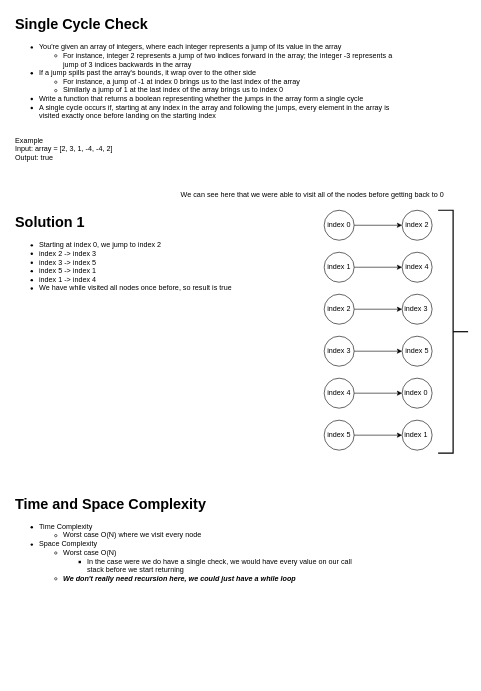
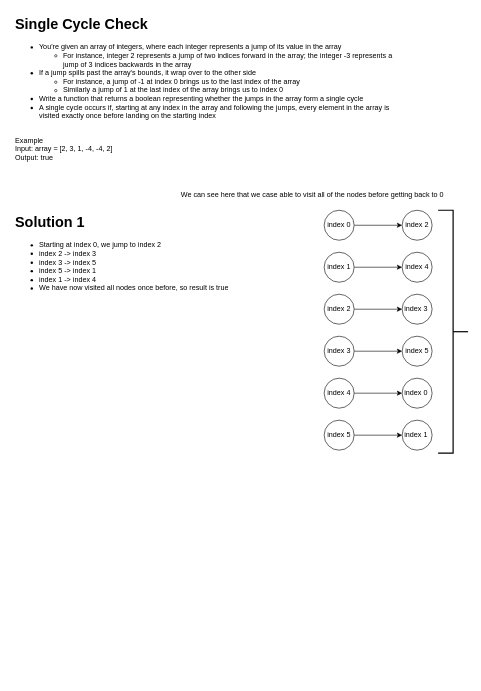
node "We can see here that we were able to visit all of the nodes before getting back to 0": label "We can see here that we were able to visit all of the nodes before getting back to 0" -> "We can see here that we case able to visit all of the nodes before getting back to 0"
node "Solution 1 Starting at index 0, we jump to index 2 index 2 -> index 3 index 3 -> index 5 index 5 -> index 1 index 1 -> index 4 We have while visited all nodes once before, so result is true": label "Solution 1 Starting at index 0, we jump to index 2 index 2 -> index 3 index 3 -> index 5 index 5 -> index 1 index 1 -> index 4 We have while visited all nodes once before, so result is true" -> "Solution 1 Starting at index 0, we jump to index 2 index 2 -> index 3 index 3 -> index 5 index 5 -> index 1 index 1 -> index 4 We have now visited all nodes once before, so result is true"
node "Time and Space Complexity Time Complexity Worst case O(N) where we visit every node Space Complexity Worst case O(N) In the case were we do have a single check, we would have every value on our call stack before we start returning We don't really need recursion here, we could just have a while loop": removed
